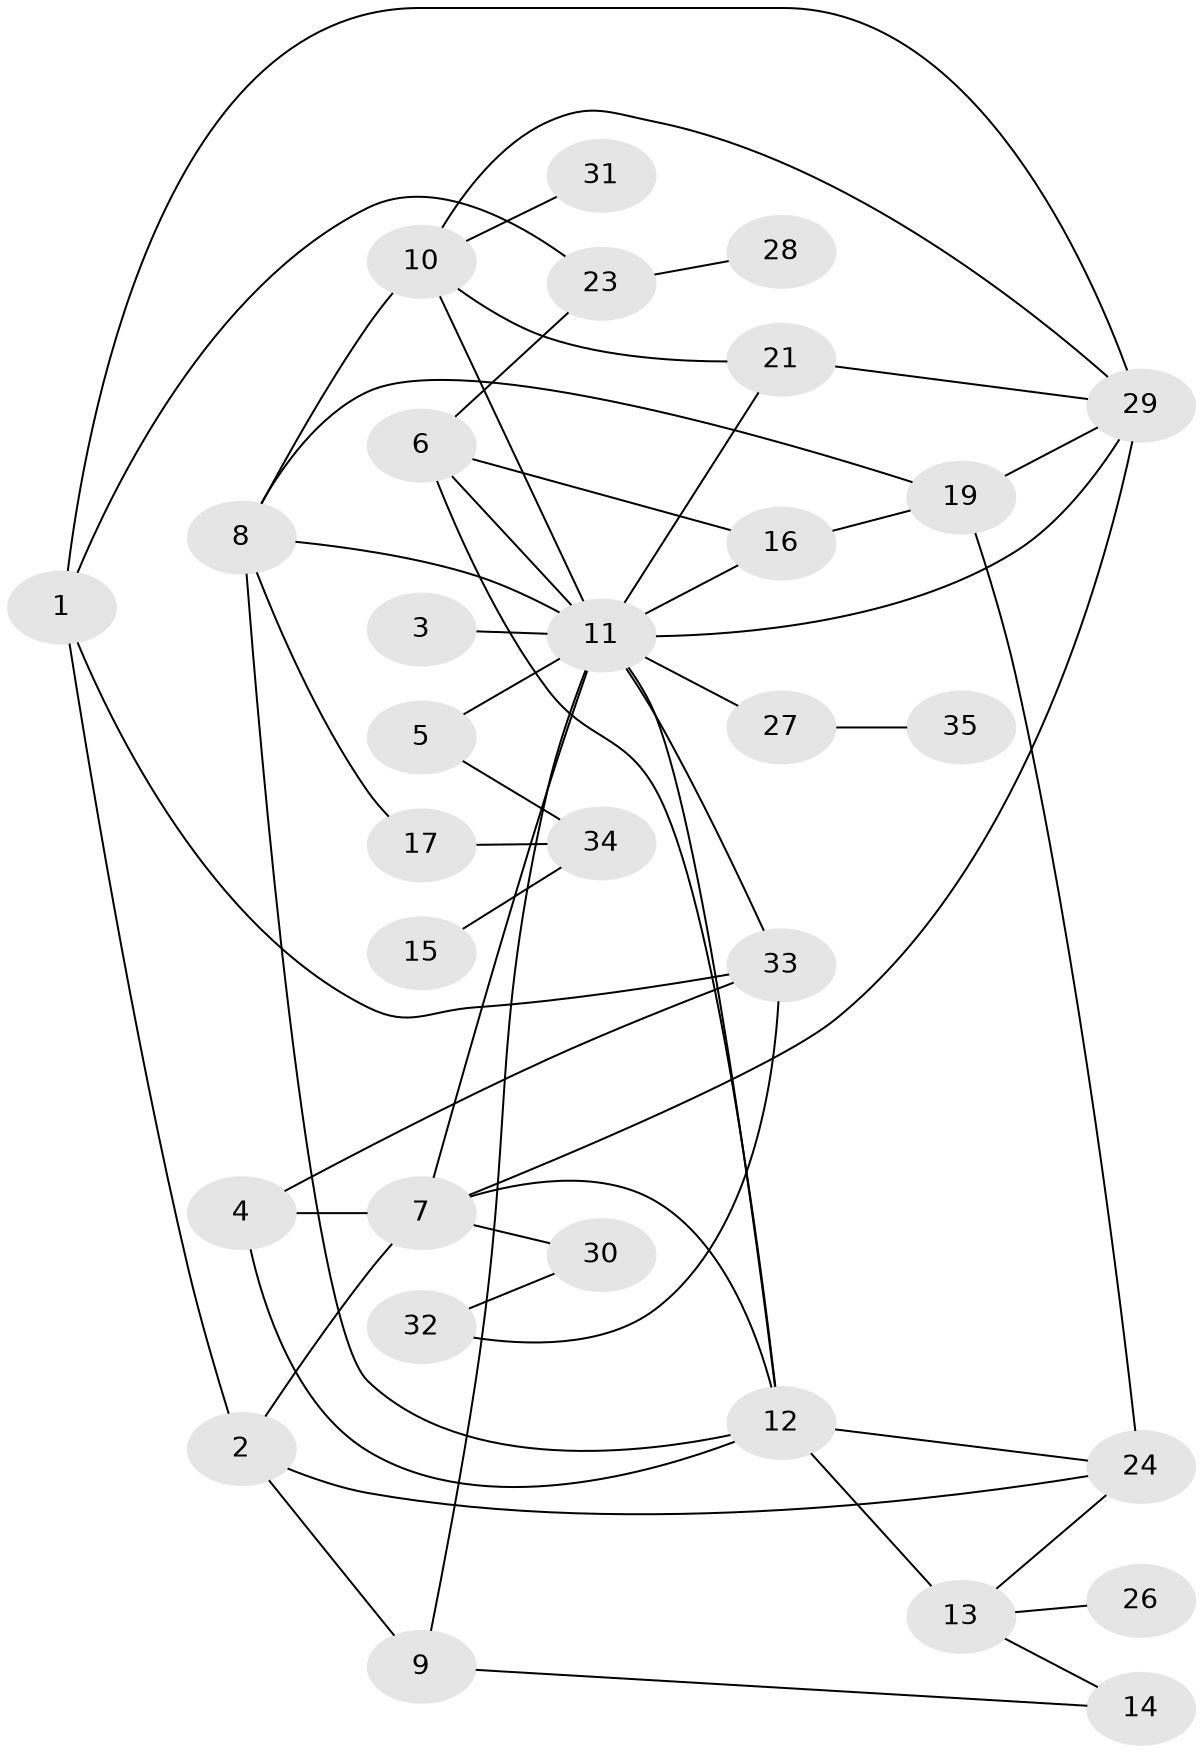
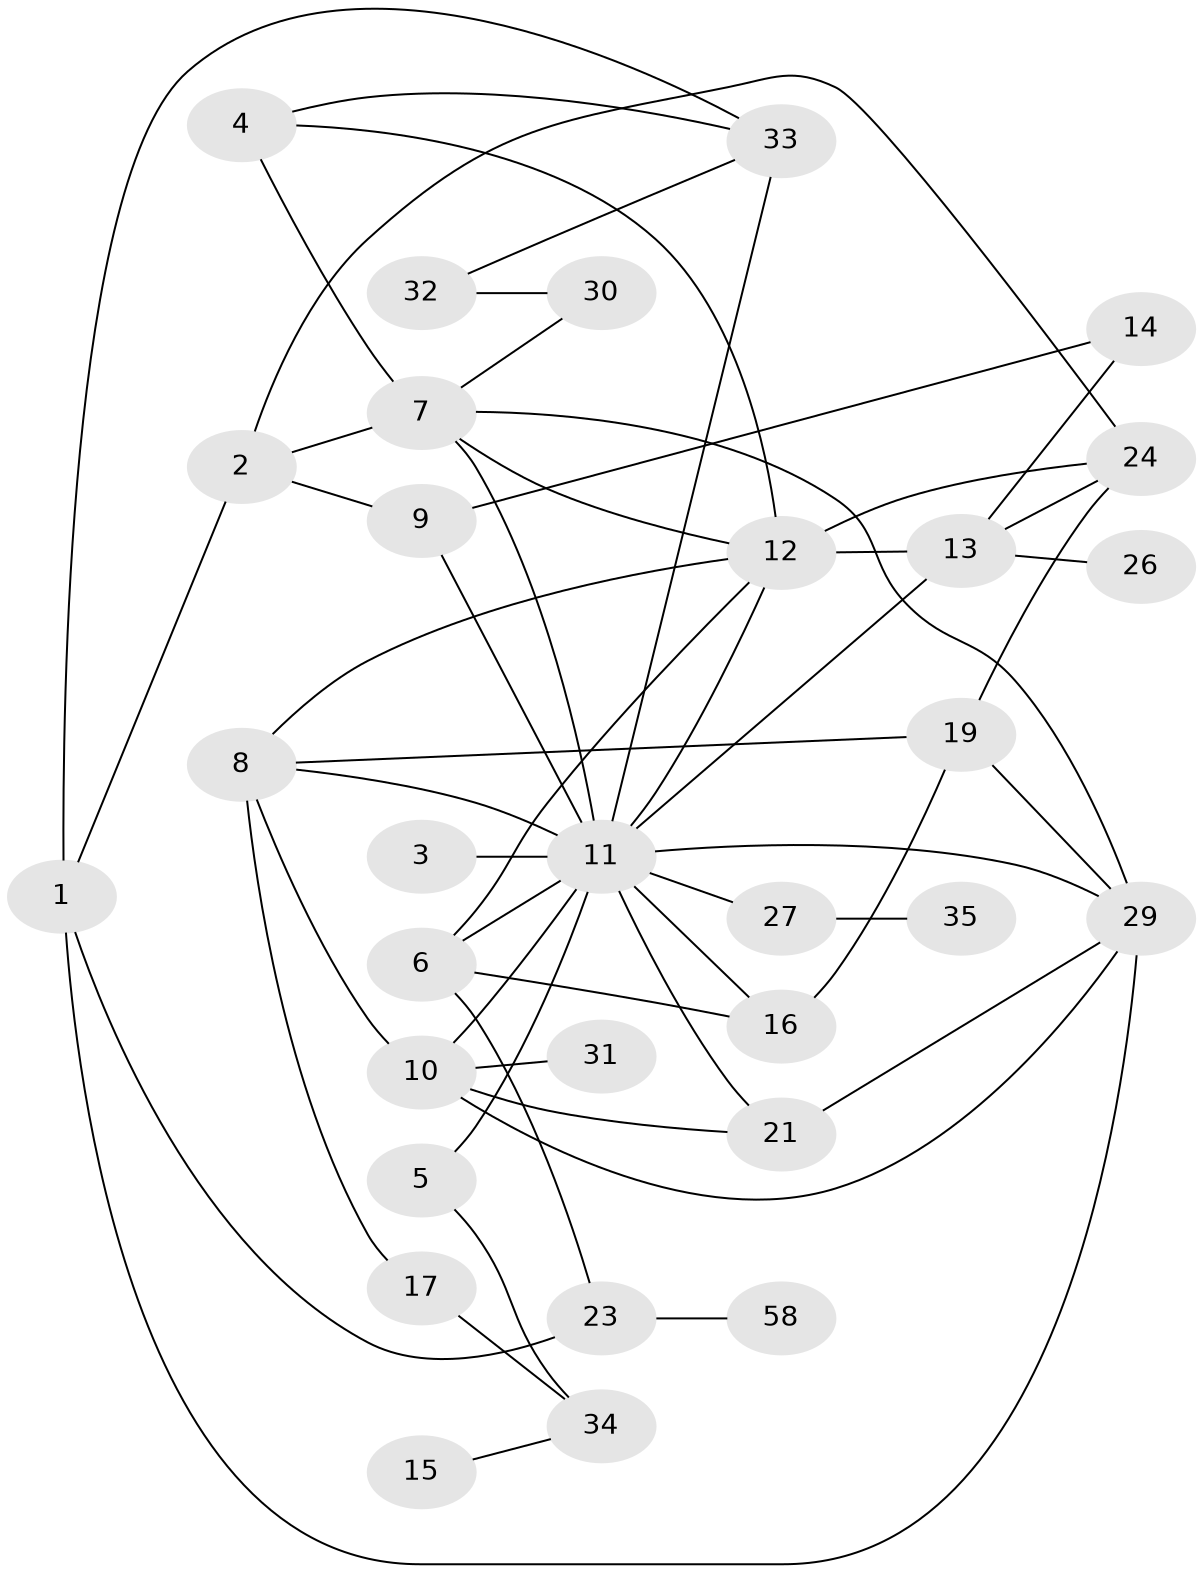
node "28": label "28" -> "58"
edge "13" -- "11": added
